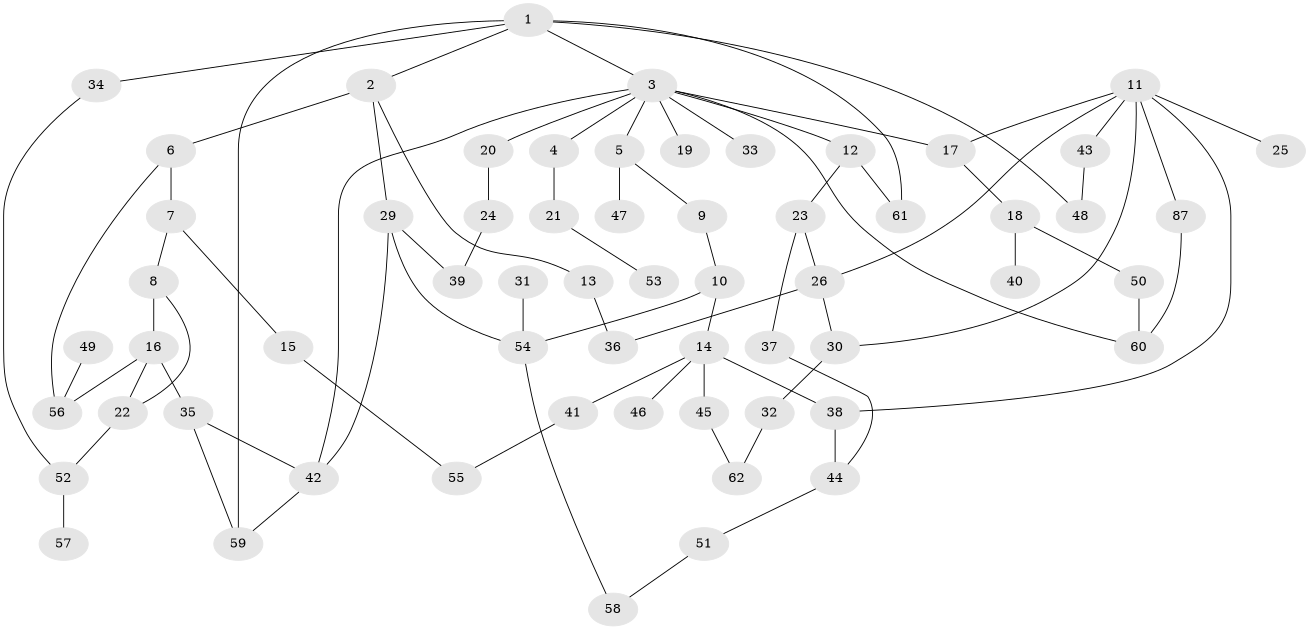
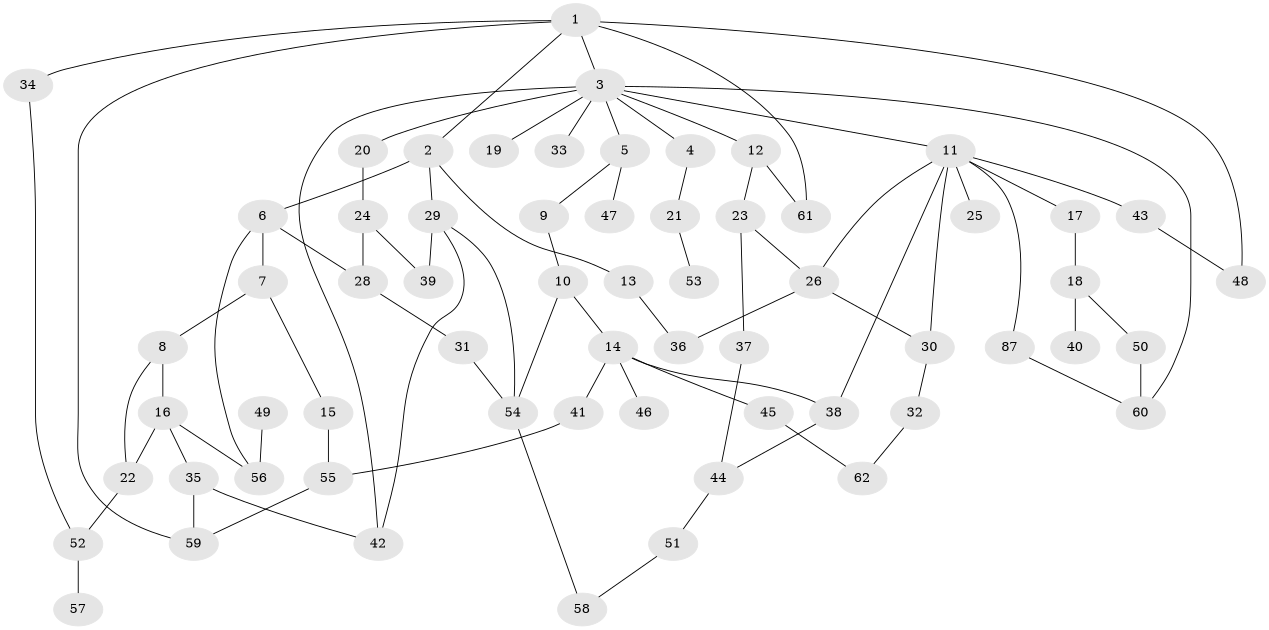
edge "3" -- "17": now "3" -- "11"
node "28": added
edge "42" -- "59": now "55" -- "59"
